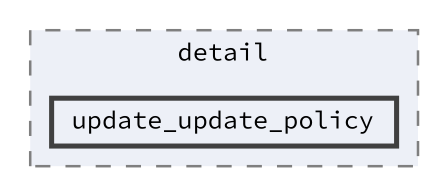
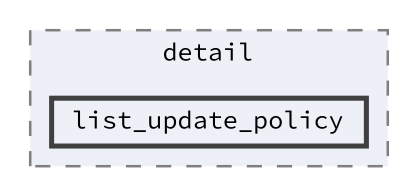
node "update_update_policy": label "update_update_policy" -> "list_update_policy"
